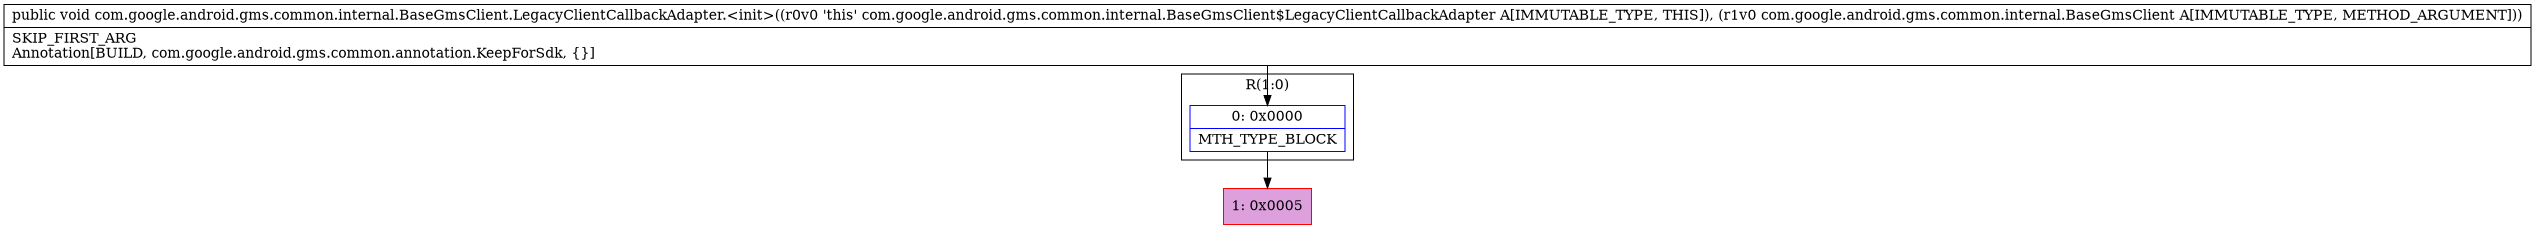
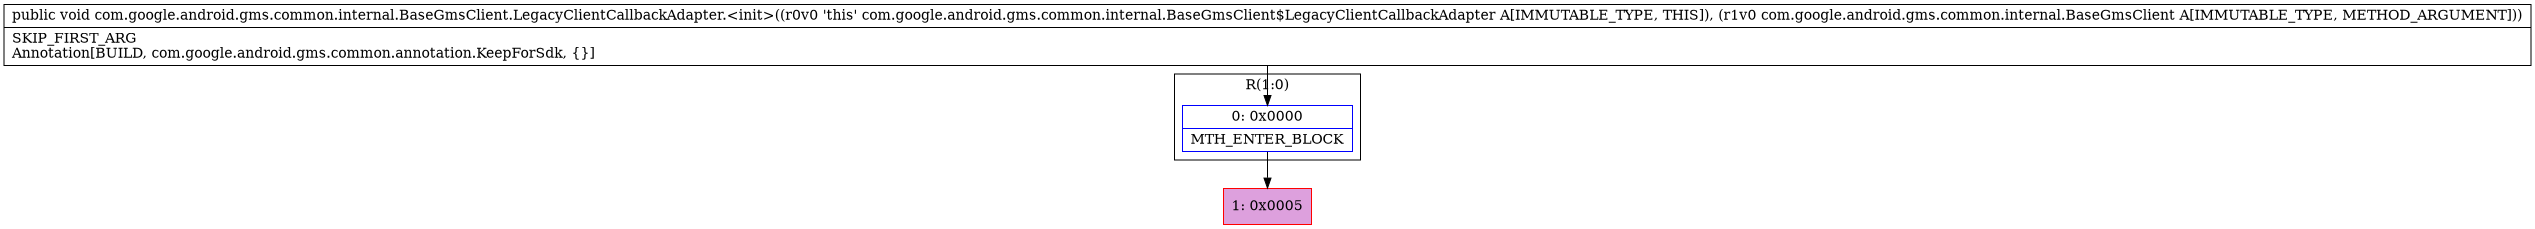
node "0: 0x0000": text "MTH_TYPE_BLOCK" -> "MTH_ENTER_BLOCK"
